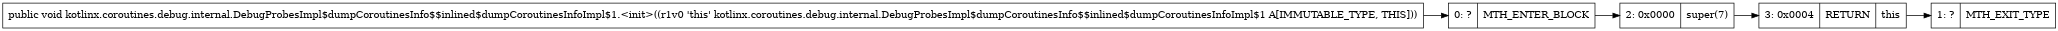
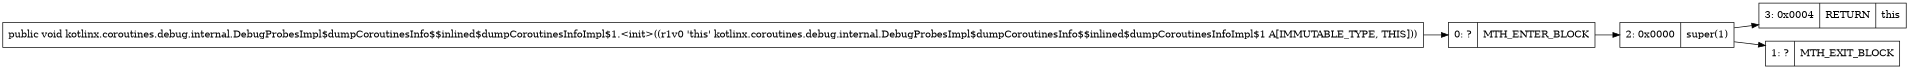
node "2: 0x0000": text "super(7)" -> "super(1)"
node "1: ?": text "MTH_EXIT_TYPE" -> "MTH_EXIT_BLOCK"
edge "3: 0x0004" -> "1: ?": now "2: 0x0000" -> "1: ?"
